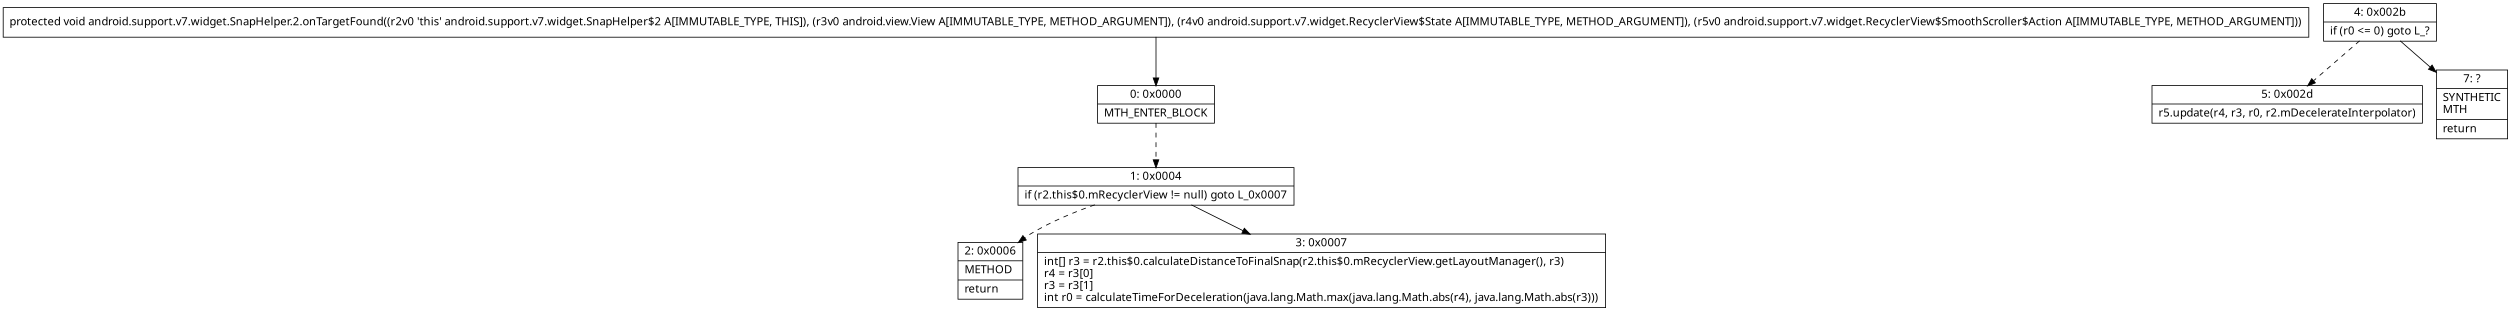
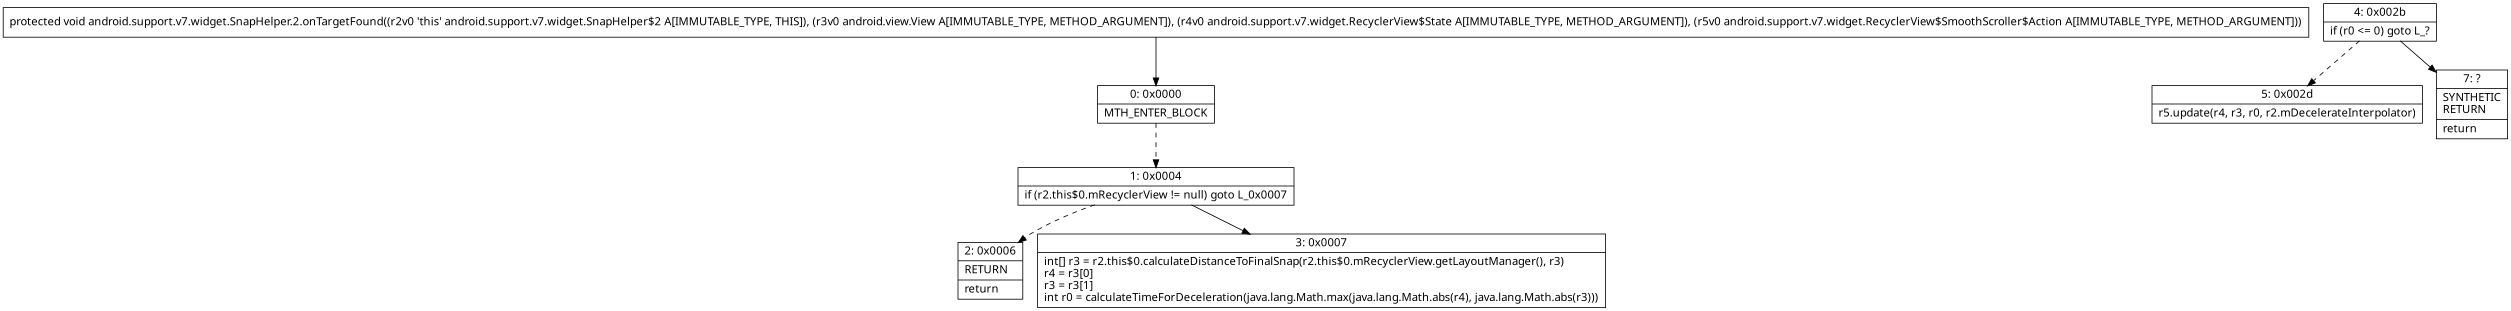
node "7: ?": text "MTH" -> "RETURN"
node "2: 0x0006": text "METHOD" -> "RETURN"
